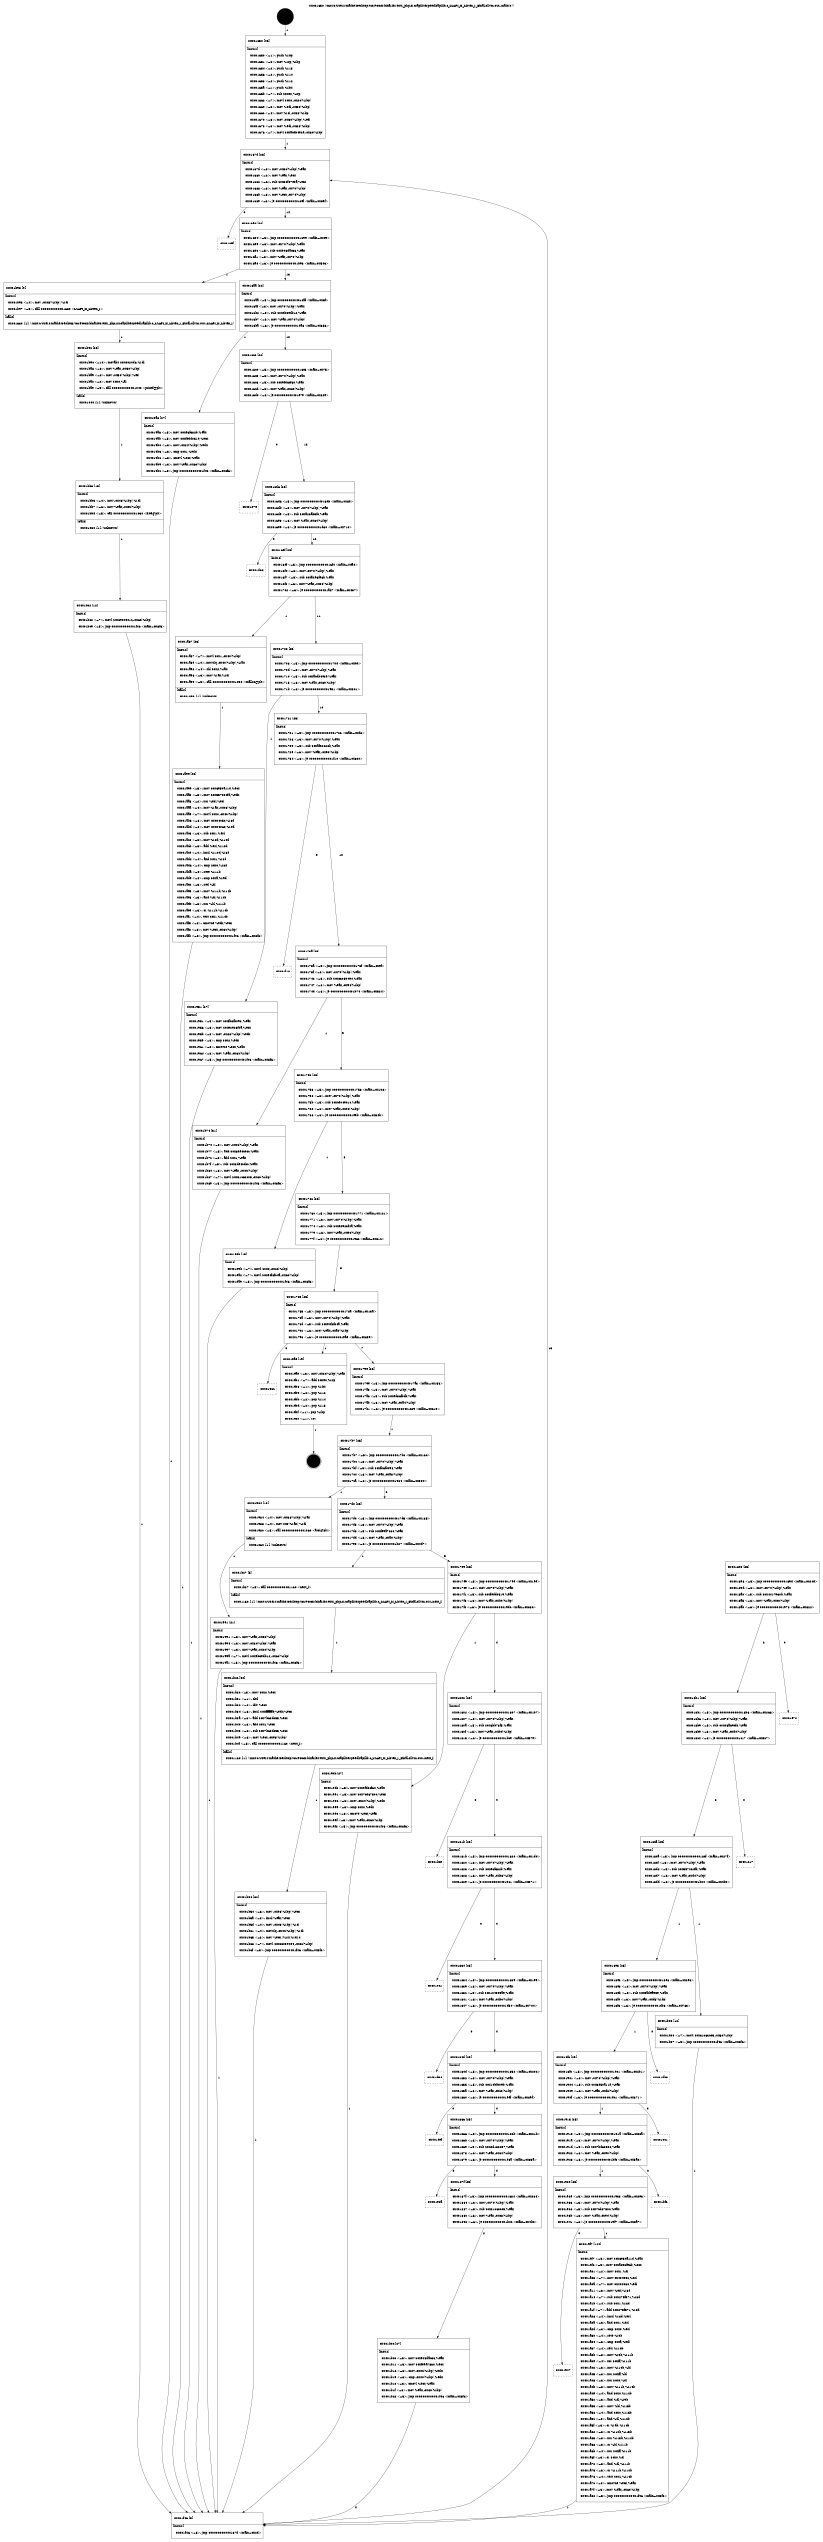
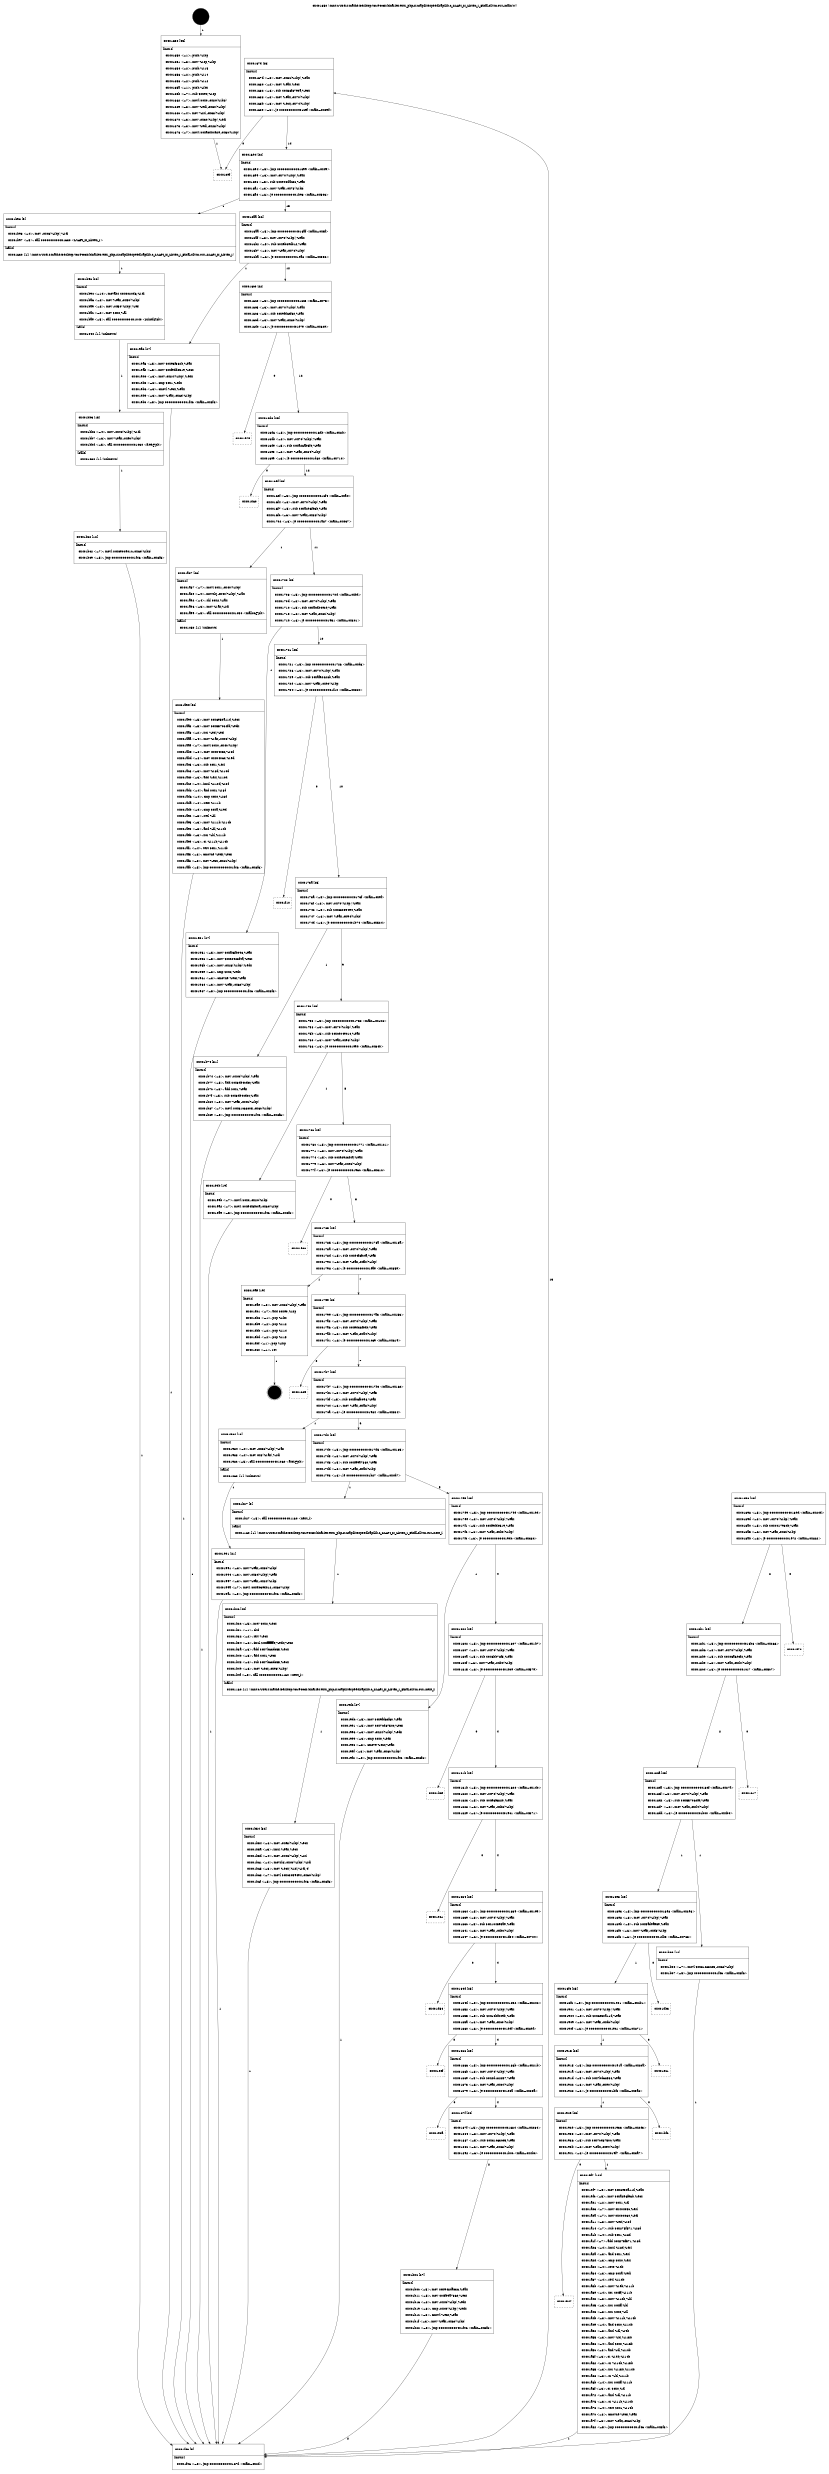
edge "0x401650 [45]" -> "0x40167d [23]": now "0x401650 [45]" -> "0x401cef"
edge "0x401785 [25]" -> "0x40196c": now "0x40176c [25]" -> "0x40196c"
node "0x401c69": added
